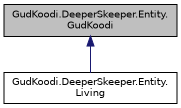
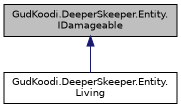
node "GudKoodi.DeeperSkeeper.Entity. GudKoodi": label "GudKoodi.DeeperSkeeper.Entity. GudKoodi" -> "GudKoodi.DeeperSkeeper.Entity. IDamageable"
